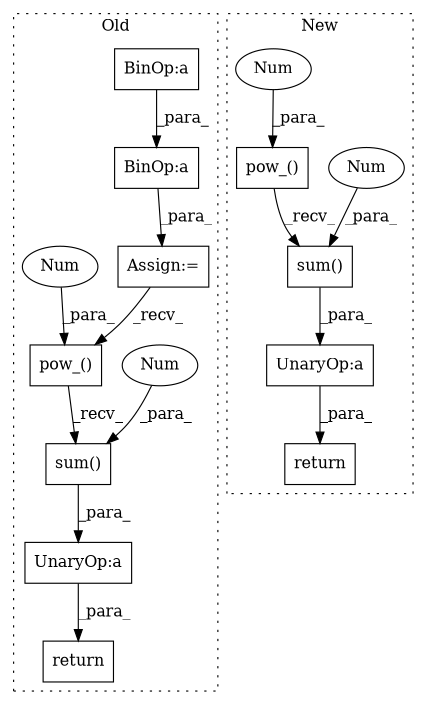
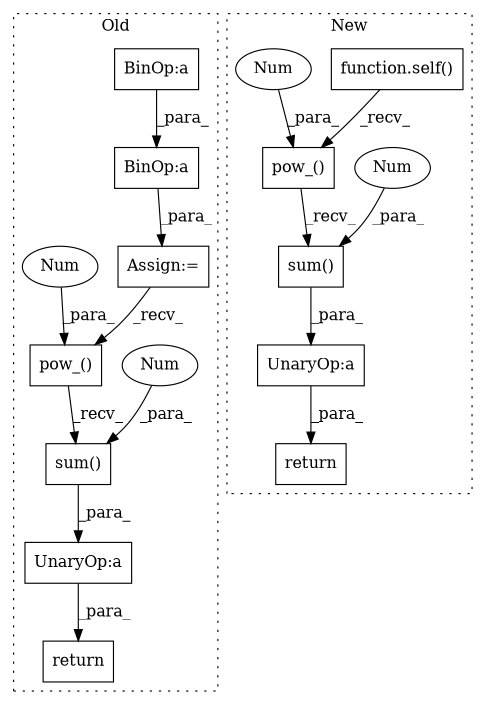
node "function.self()": added
